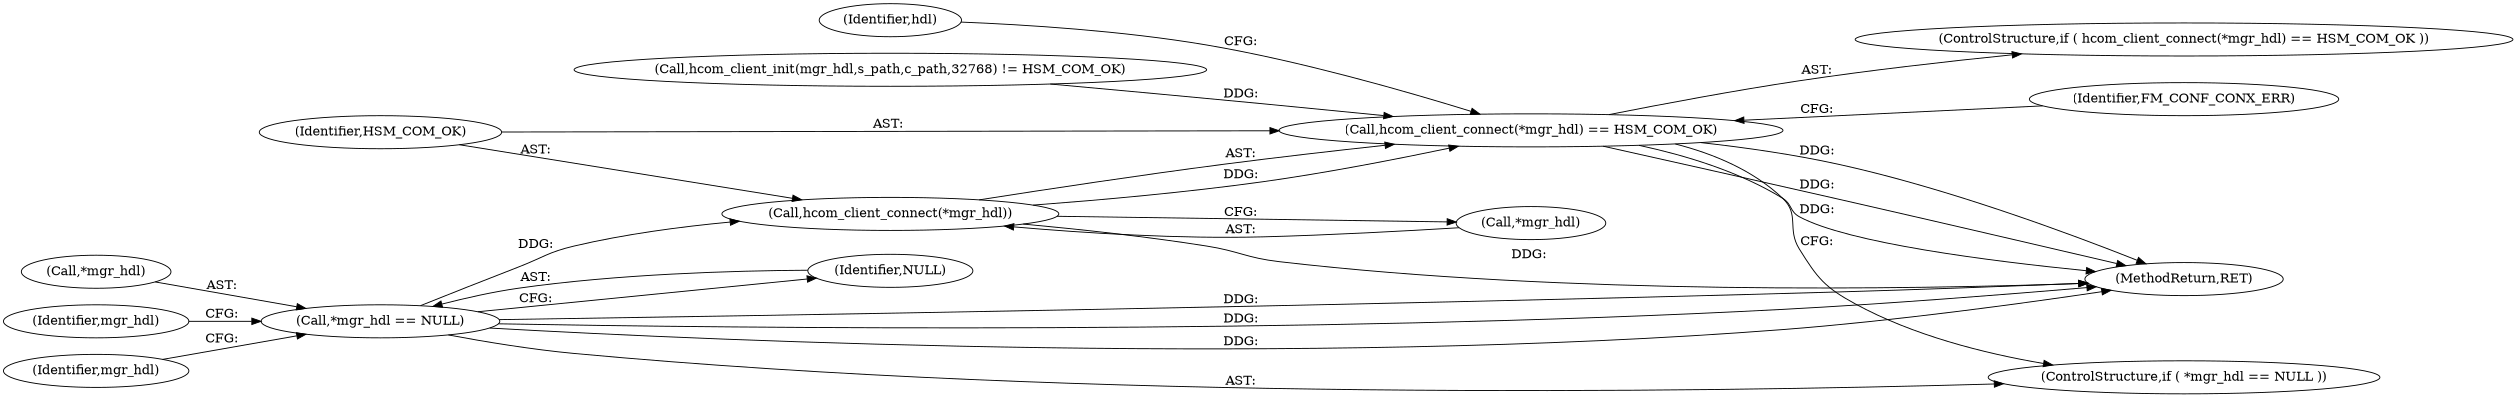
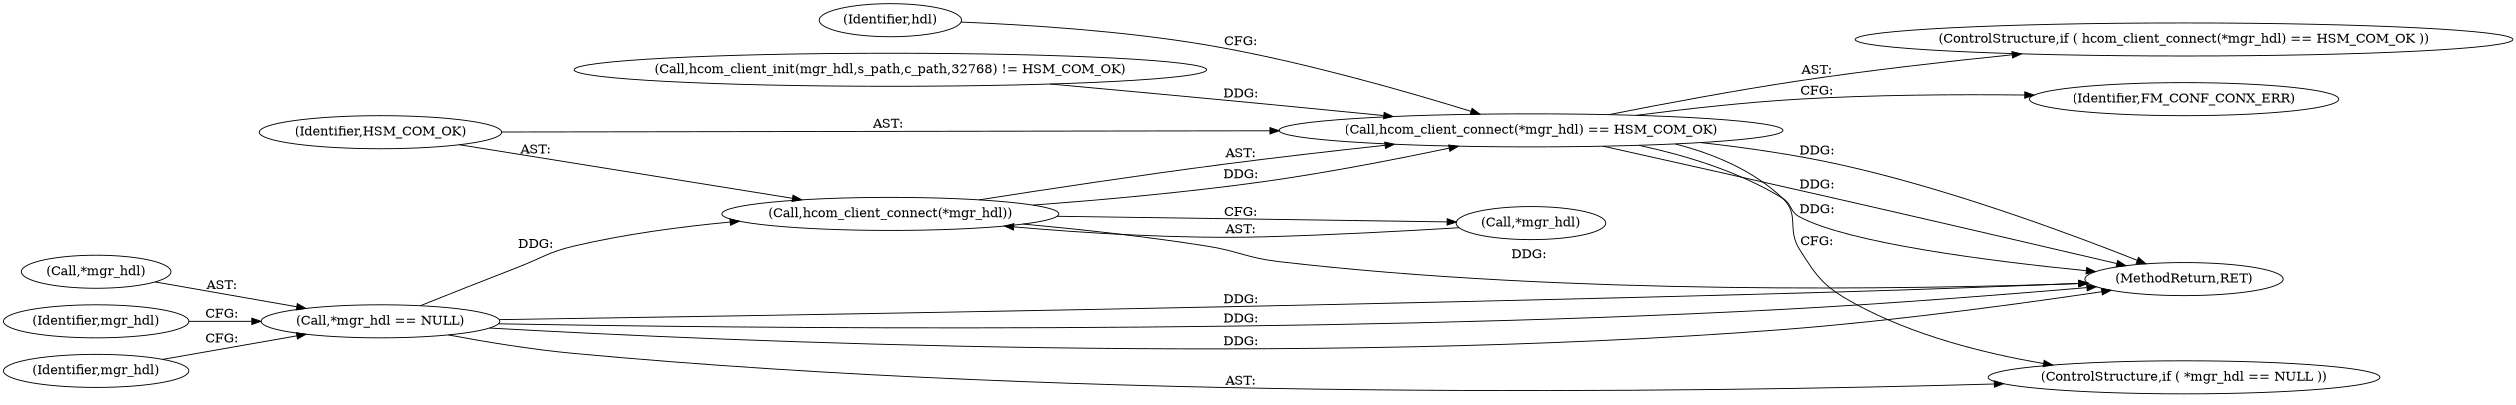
edge "(Identifier,FM_CONF_CONX_ERR)" -> "(Call,hcom_client_connect(*mgr_hdl) == HSM_COM_OK)": reversed
node "(Identifier,NULL)": removed
